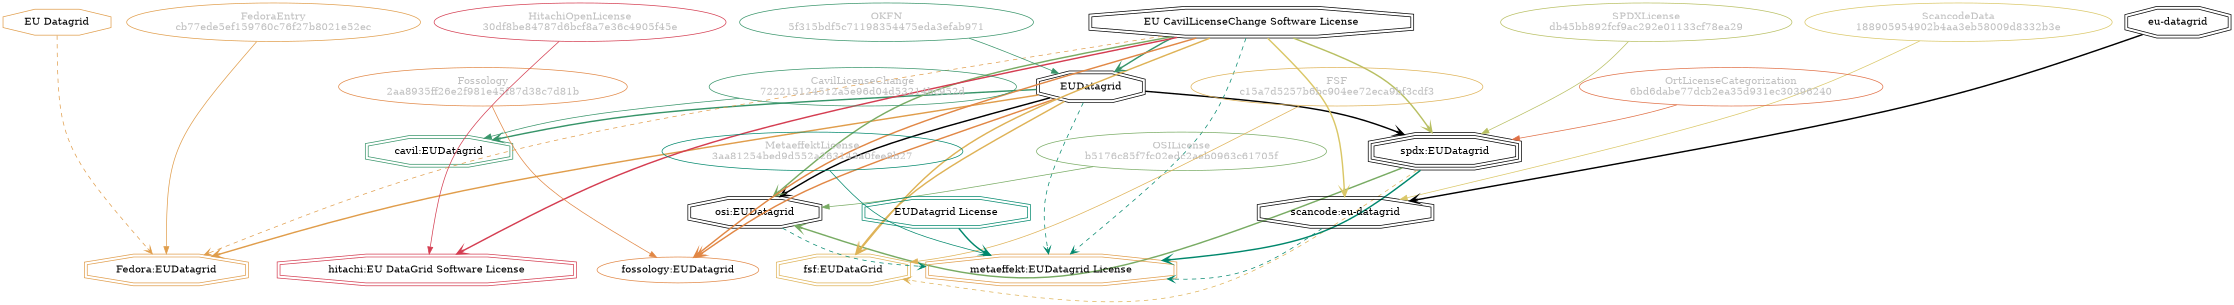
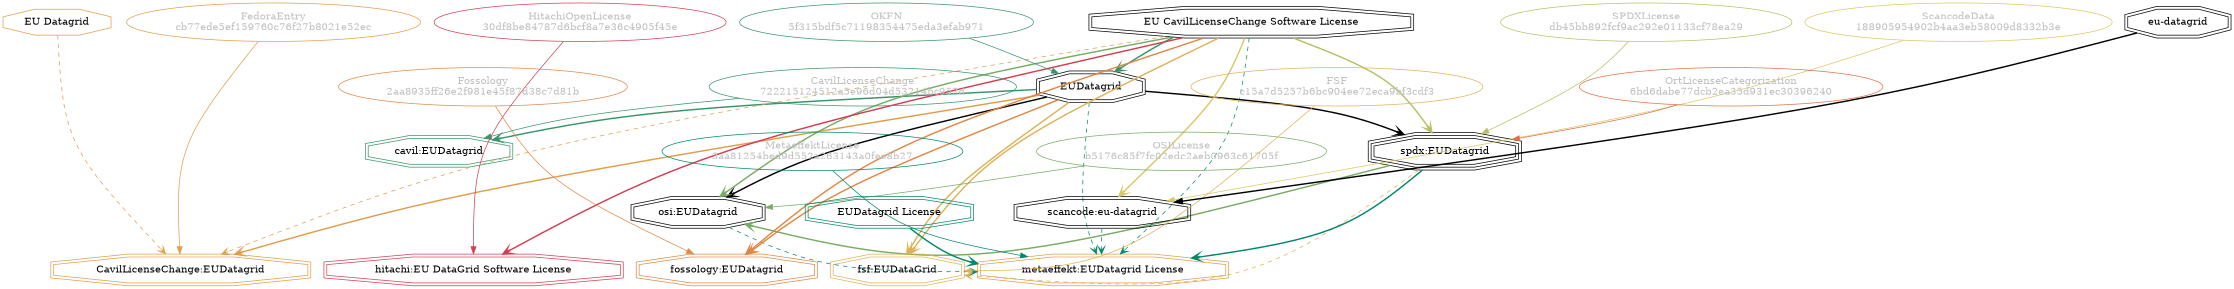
edge "eu-datagrid" -> "scancode:eu-datagrid": arrowhead vee -> normal
node "Fedora:EUDatagrid": label "Fedora:EUDatagrid" -> "CavilLicenseChange:EUDatagrid"
node "fossology:EUDatagrid": shape ellipse -> doubleoctagon
